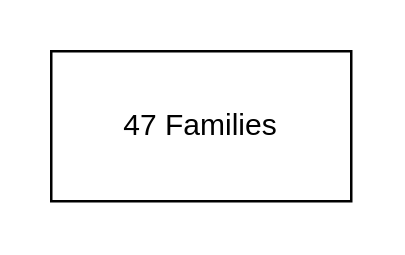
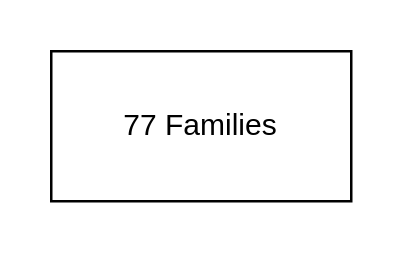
node "47 Families": label "47 Families" -> "77 Families"
